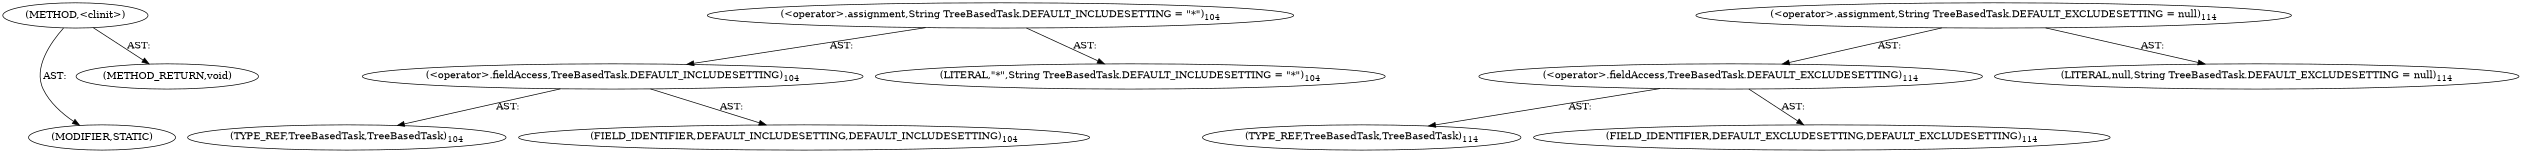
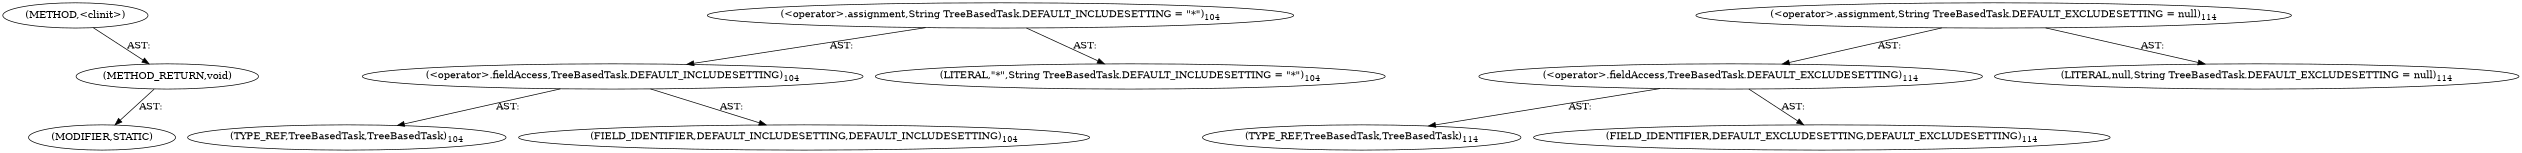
edge "(METHOD,<clinit>)" -> "(MODIFIER,STATIC)": now "(METHOD_RETURN,void)" -> "(MODIFIER,STATIC)"
